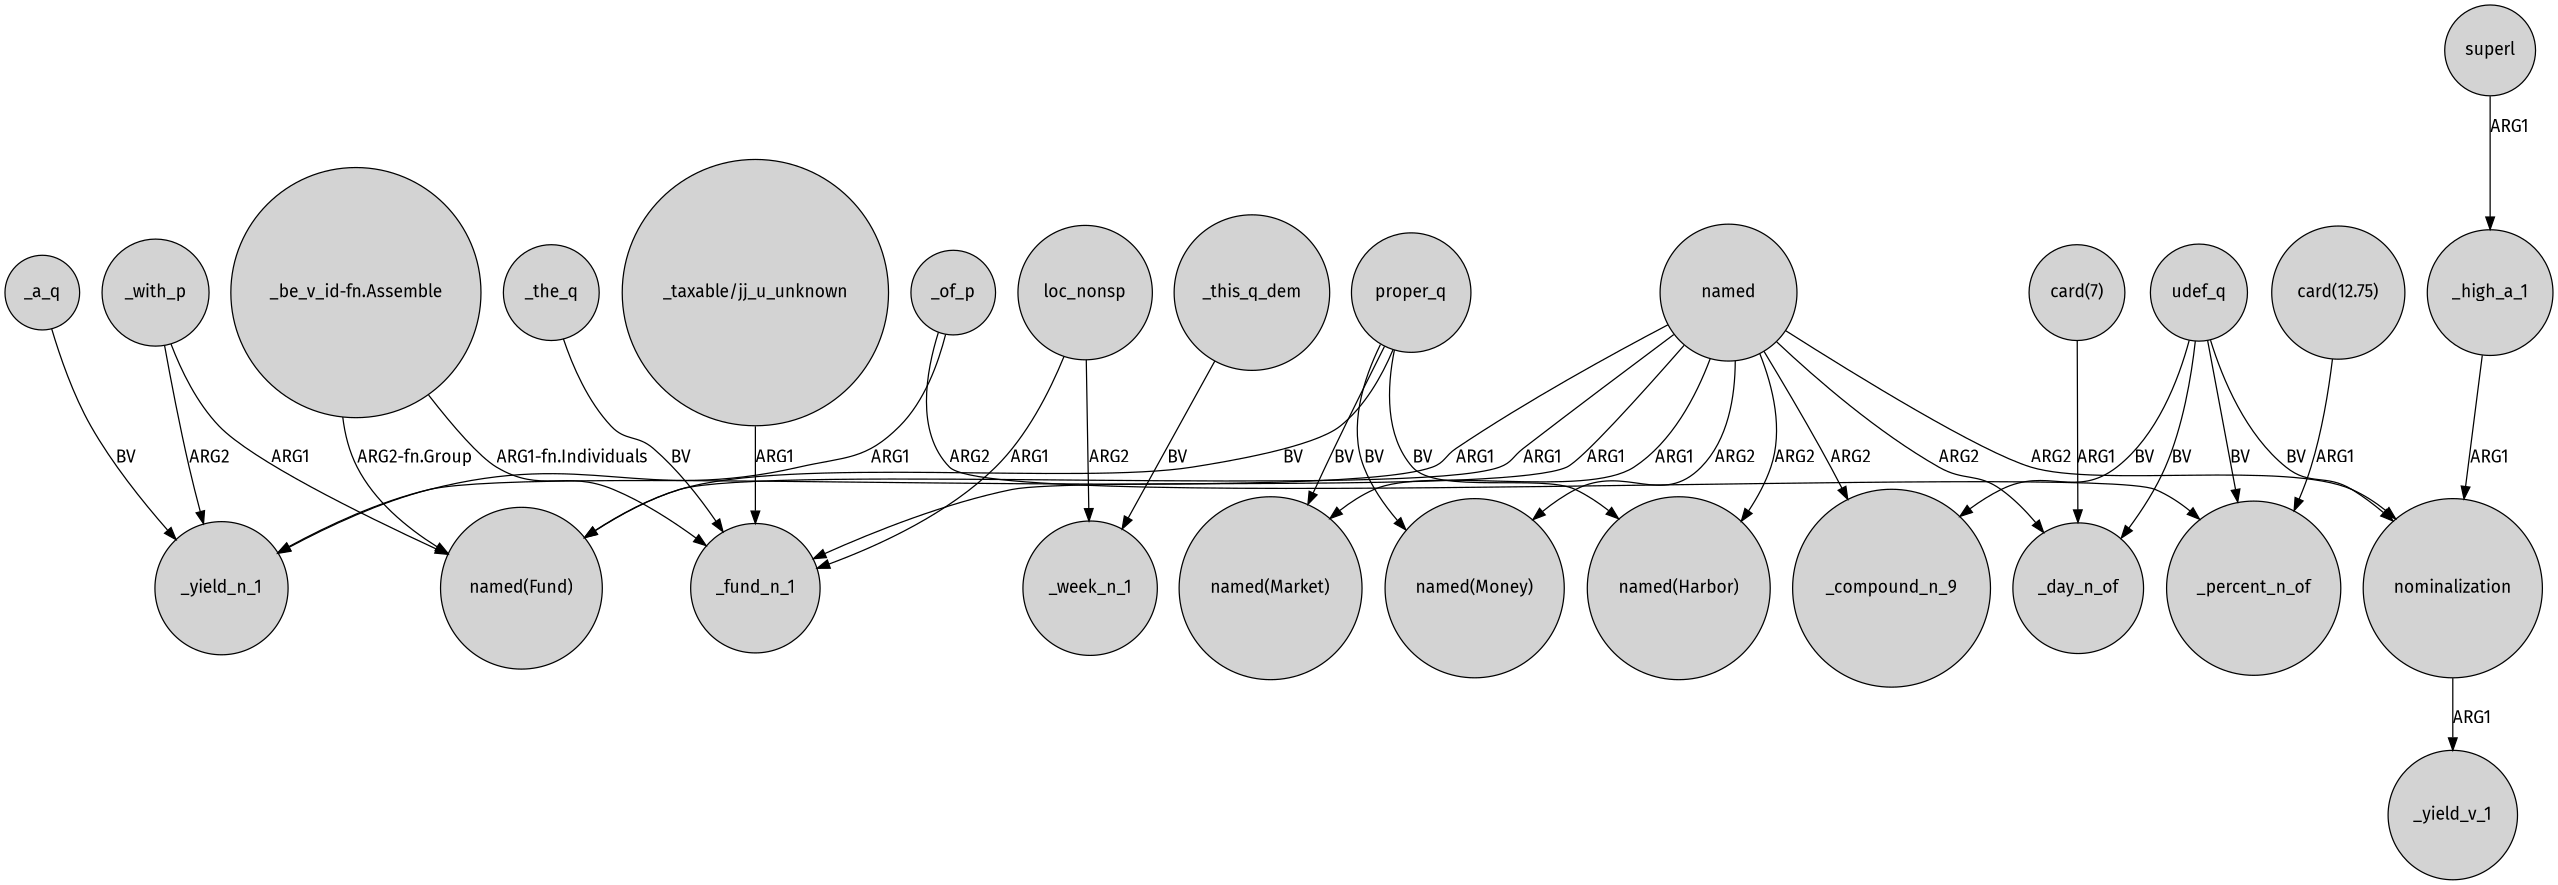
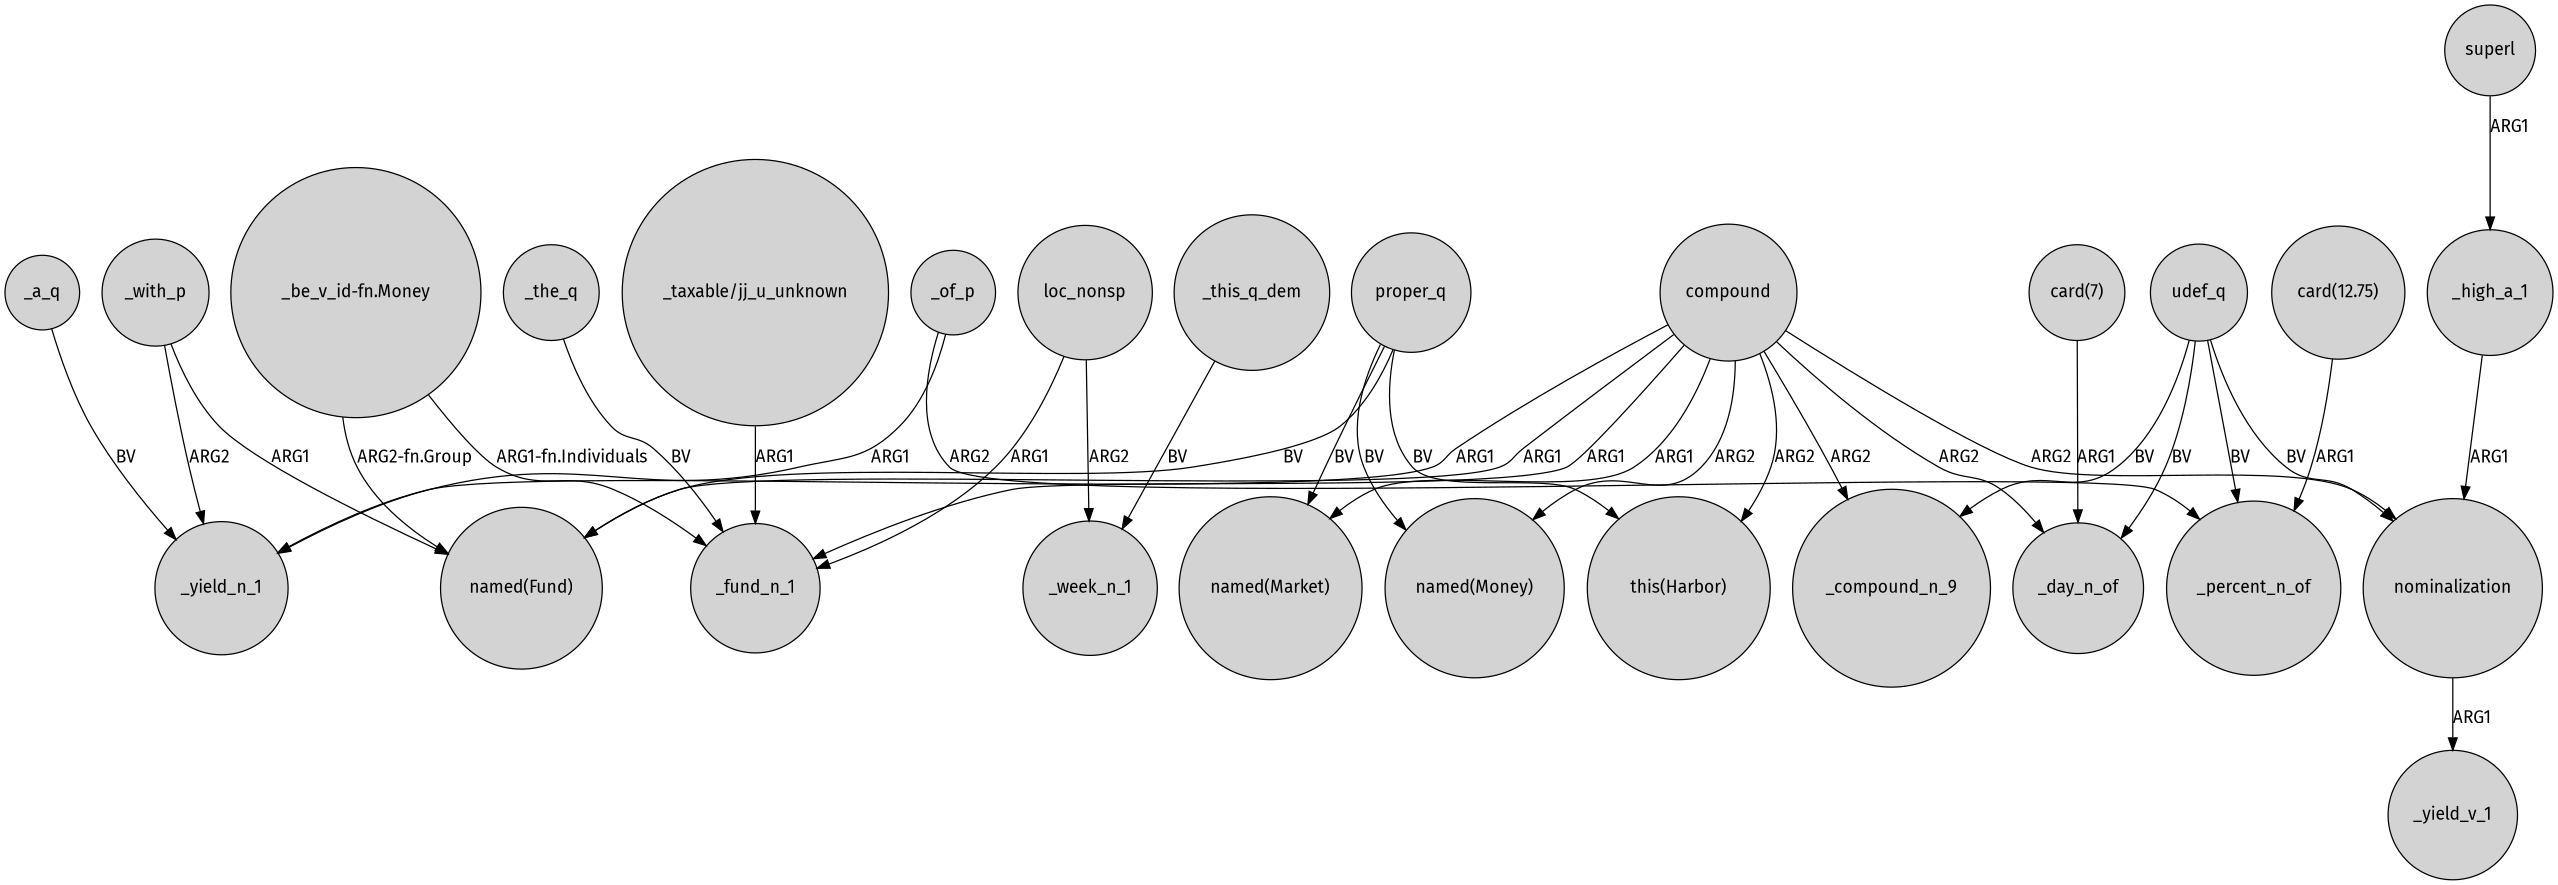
node "_be_v_id-fn.Assemble": label "_be_v_id-fn.Assemble" -> "_be_v_id-fn.Money"
node "named": label "named" -> "compound"
node "named(Harbor)": label "named(Harbor)" -> "this(Harbor)"
